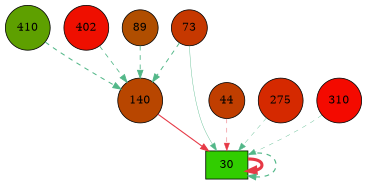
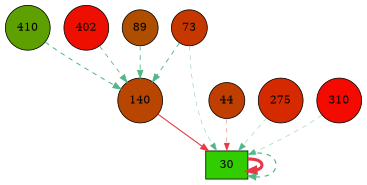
edge "73" -> "30": style solid -> dashed
